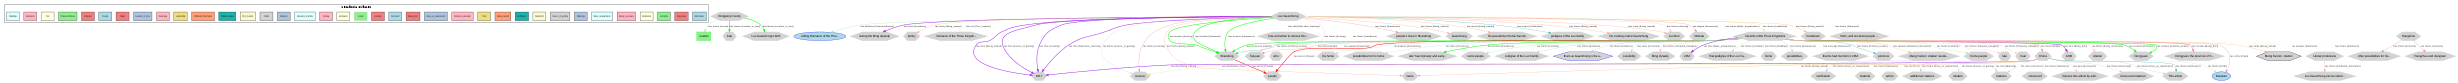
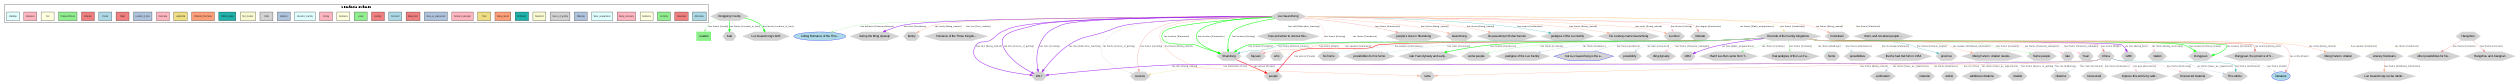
node "Locale": color gray -> black
node "Records of the Three Kingdoms": label "Records of the Three Kingdoms" -> "Records of the Family Kingdoms"
node "that If Luo Ben came from T...": added
node "Meng Fanren  citation": color black -> gray
